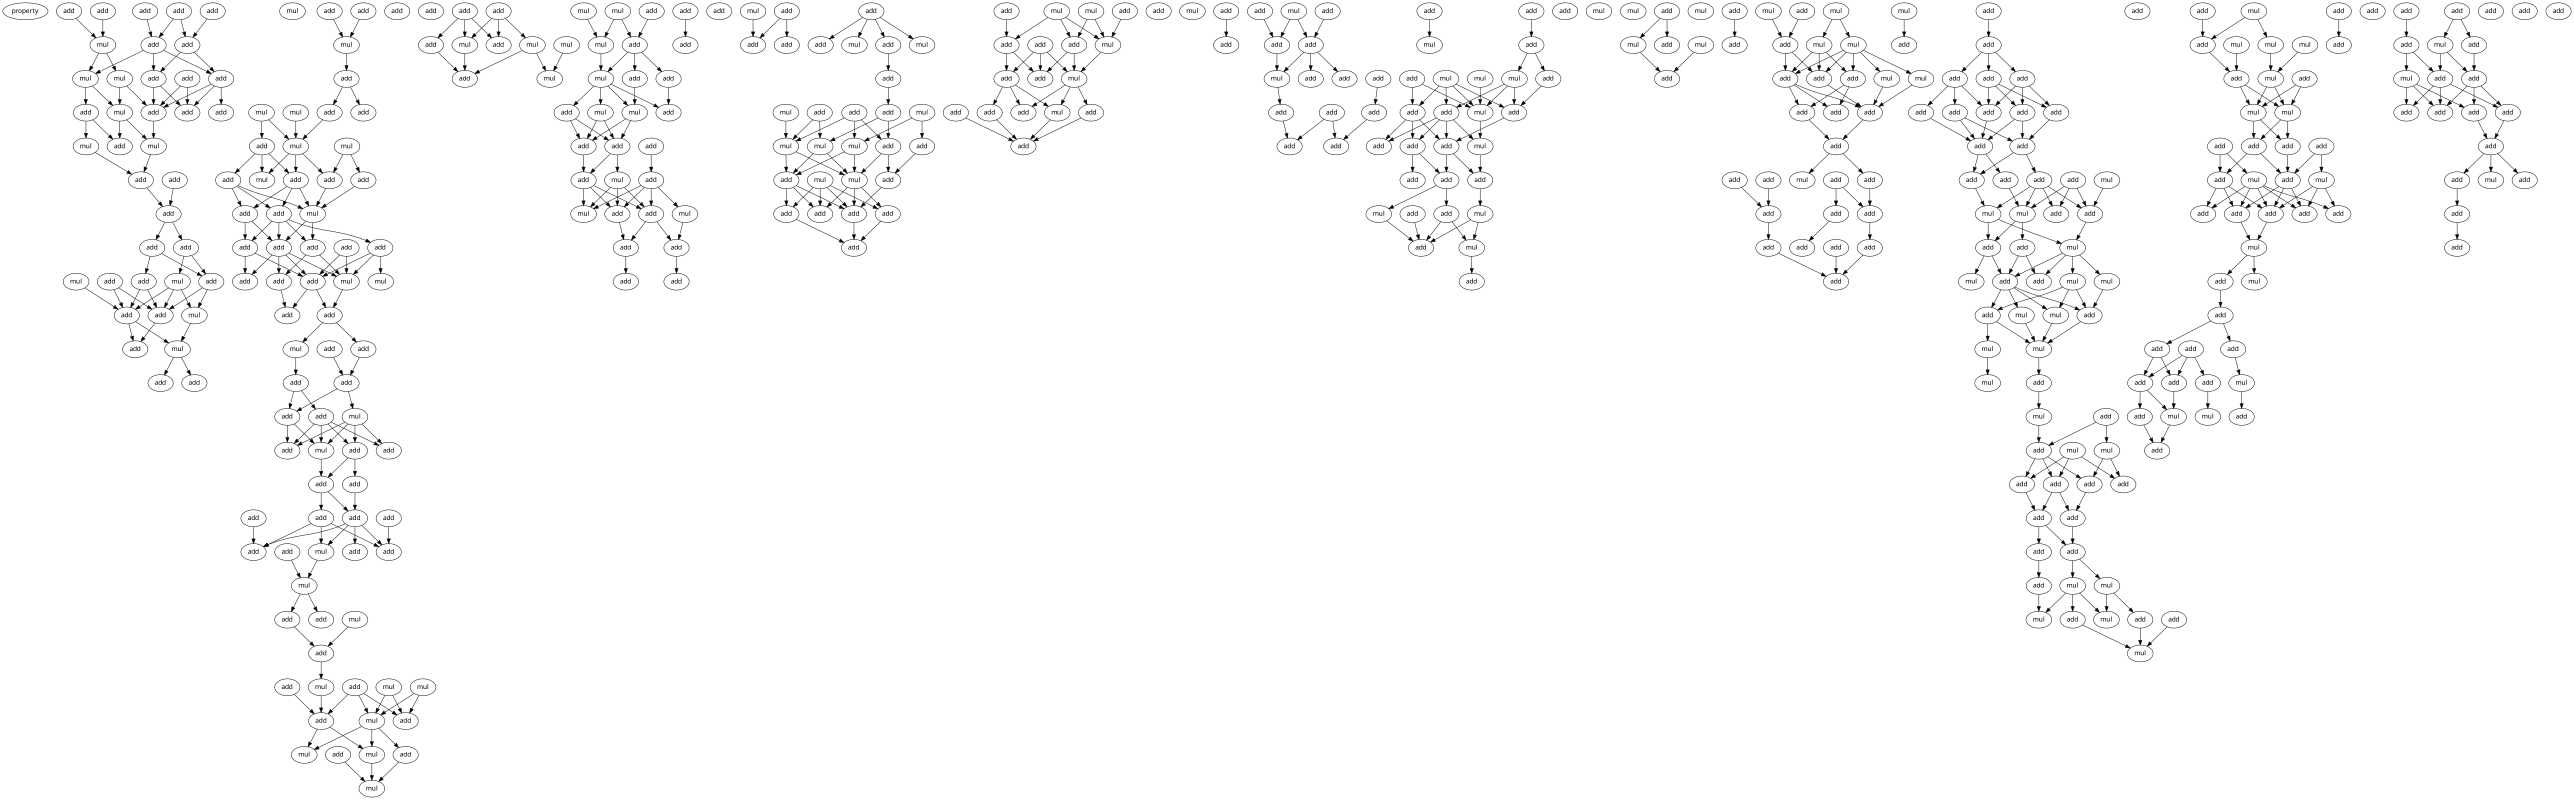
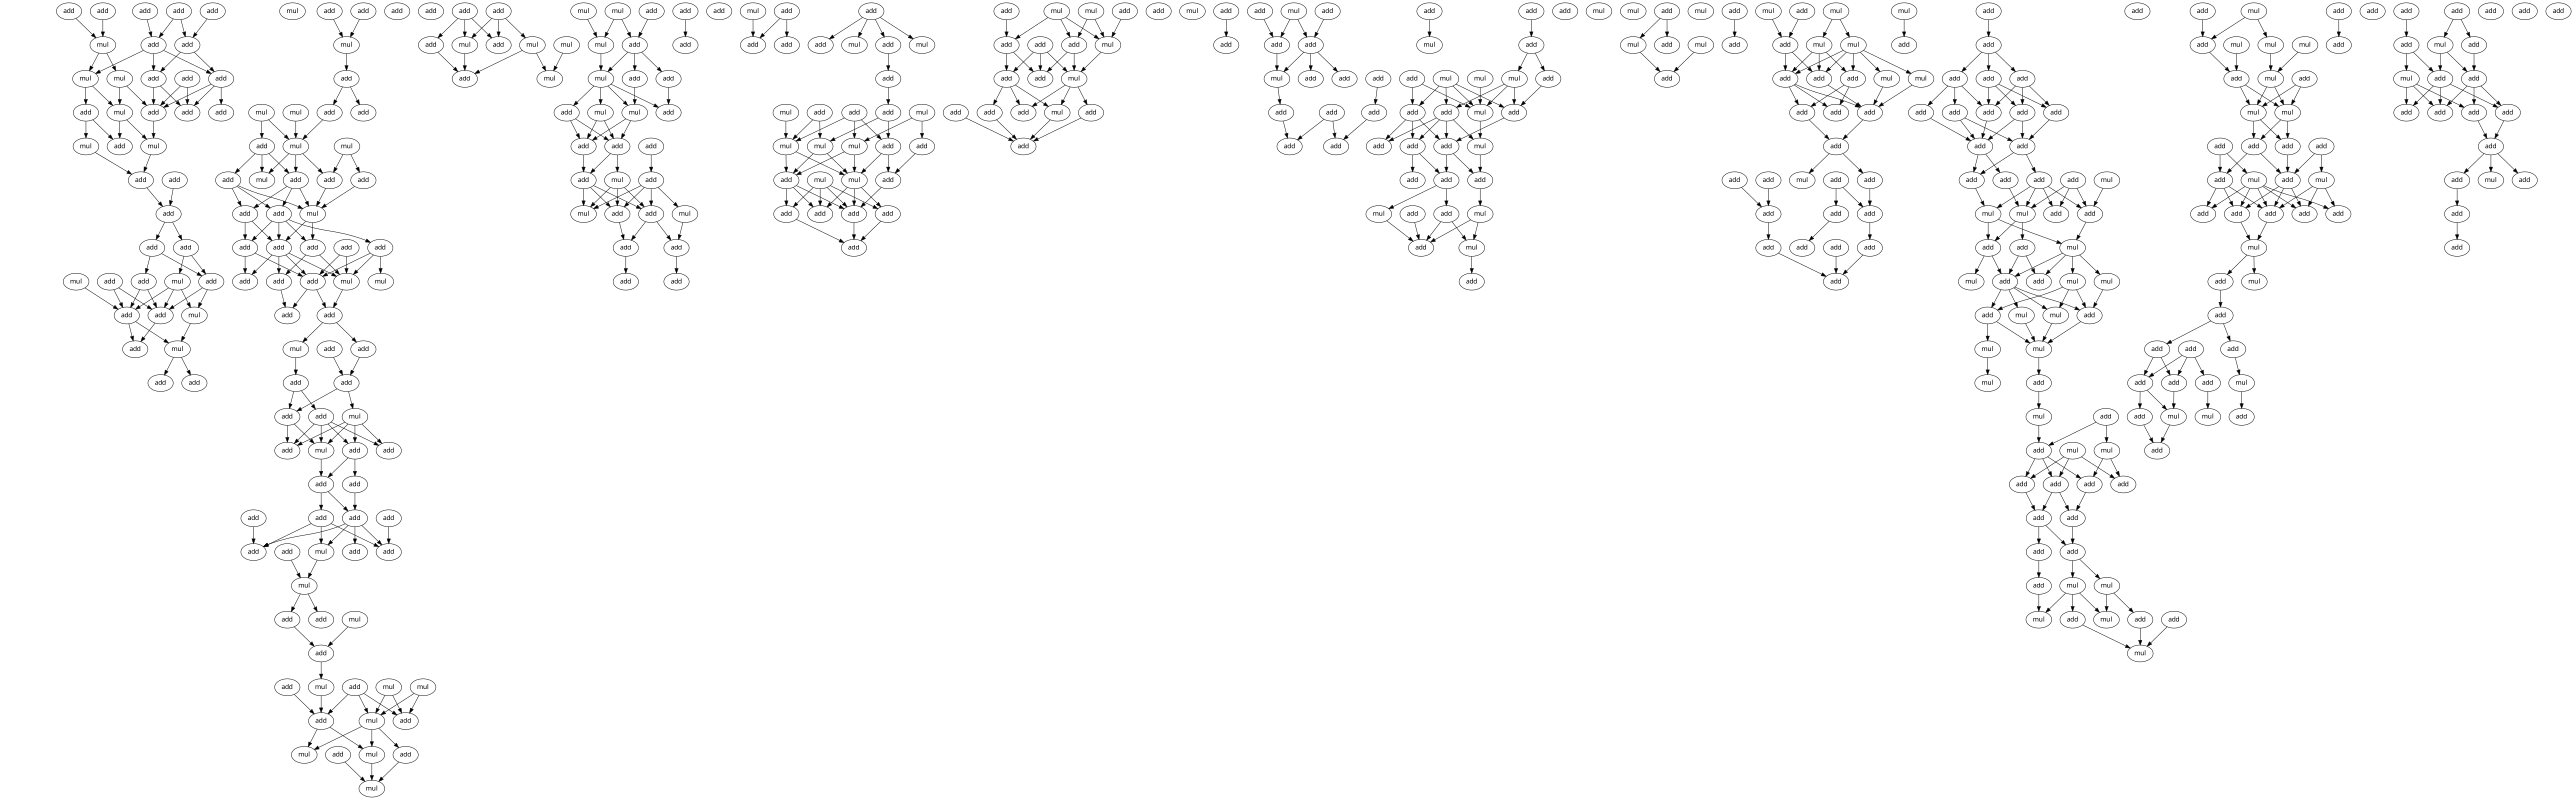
node "property": removed
